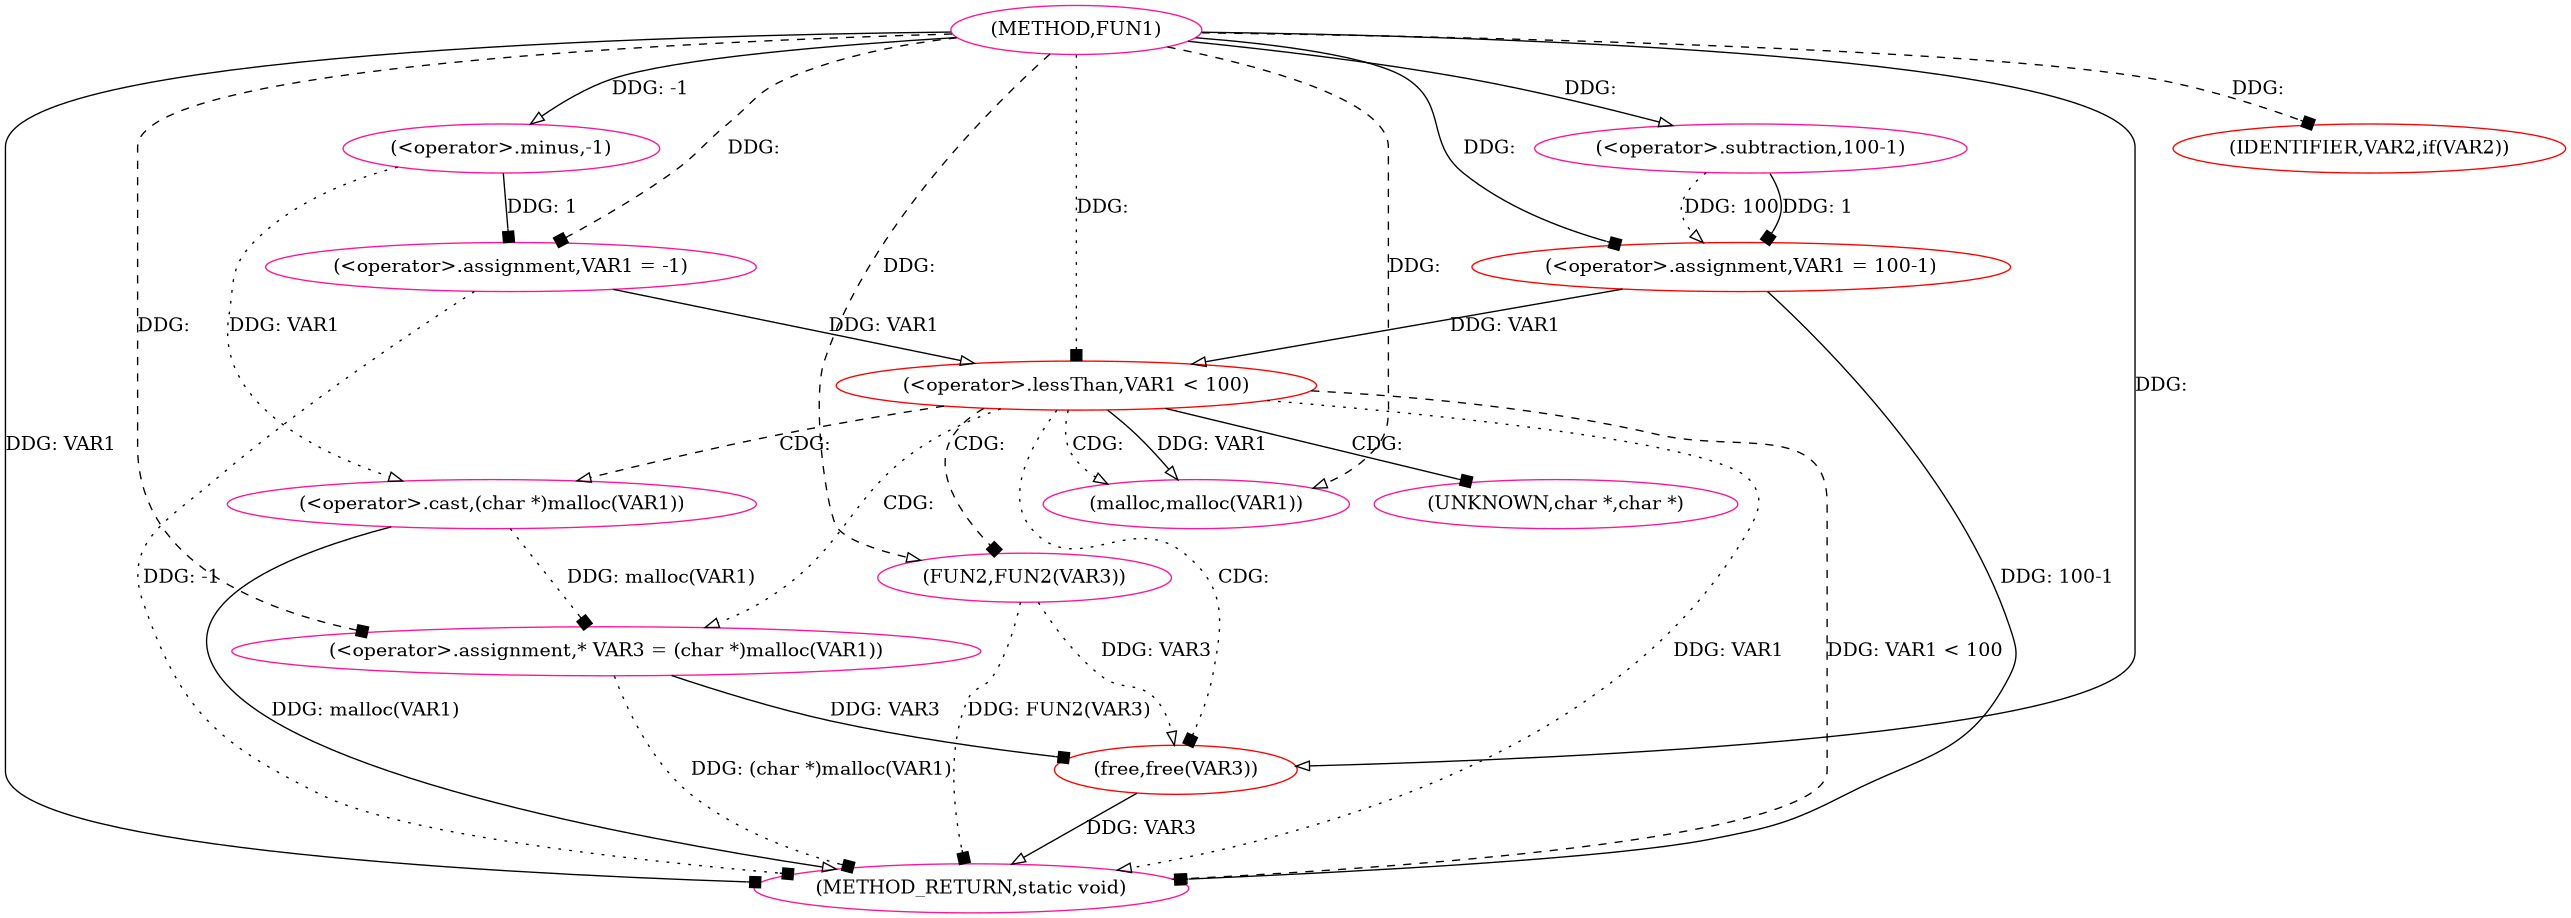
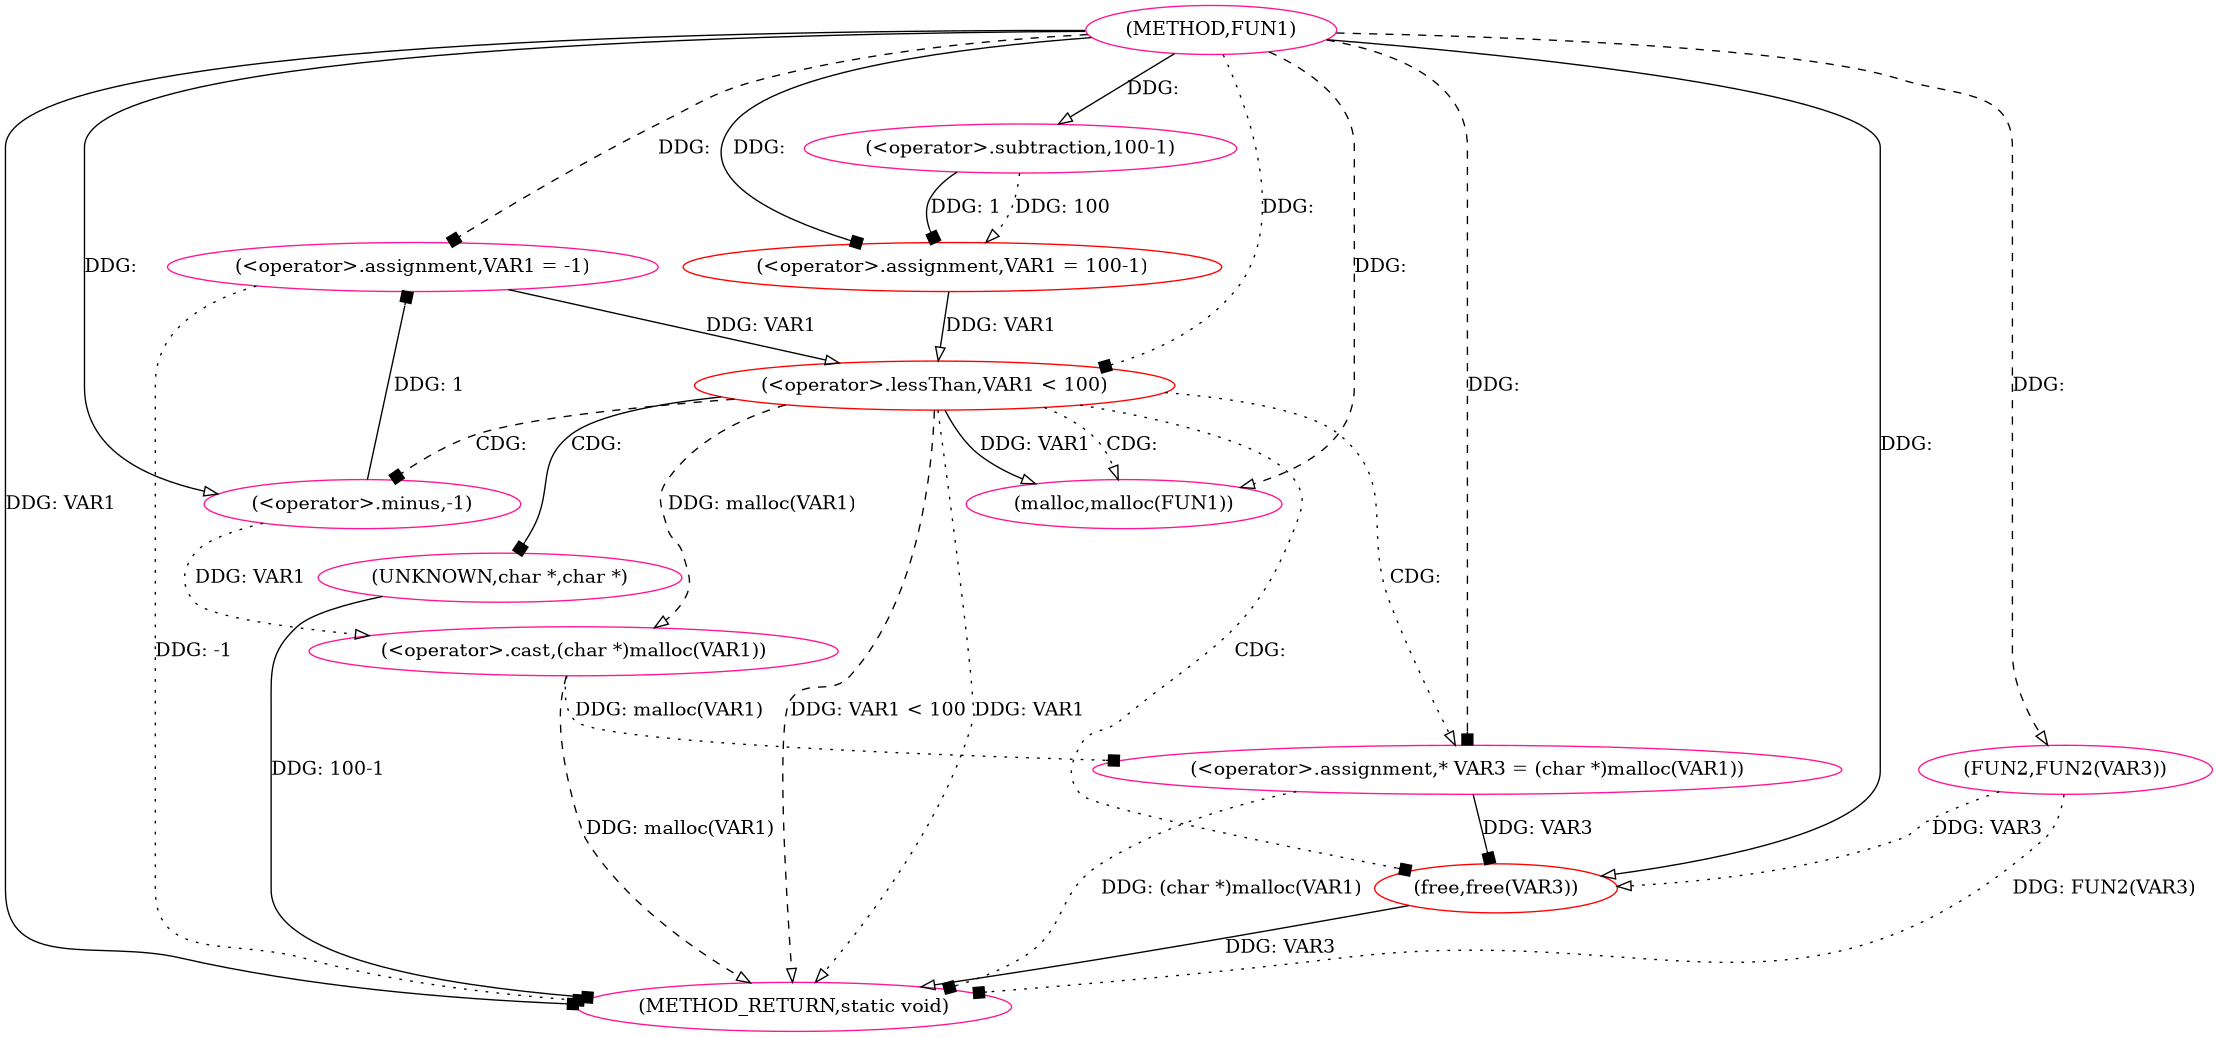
edge "(METHOD,FUN1)" -> "(<operator>.minus,-1)": label "DDG: -1" -> "DDG: "
node "(IDENTIFIER,VAR2,if(VAR2))": removed
edge "(<operator>.lessThan,VAR1 < 100)" -> "(<operator>.cast,(char *)malloc(VAR1))": label "CDG: " -> "DDG: malloc(VAR1)"
edge "(<operator>.lessThan,VAR1 < 100)" -> "(FUN2,FUN2(VAR3))": now "(<operator>.lessThan,VAR1 < 100)" -> "(<operator>.minus,-1)"
node "(malloc,malloc(VAR1))": label "(malloc,malloc(VAR1))" -> "(malloc,malloc(FUN1))"
edge "(<operator>.cast,(char *)malloc(VAR1))" -> "(METHOD_RETURN,static void)": style solid -> dashed
edge "(<operator>.assignment,VAR1 = 100-1)" -> "(METHOD_RETURN,static void)": now "(UNKNOWN,char *,char *)" -> "(METHOD_RETURN,static void)"
